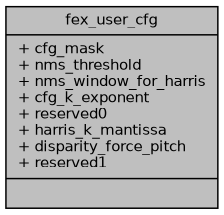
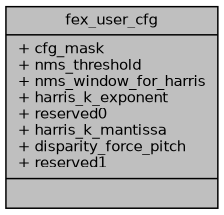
node "fex_user_cfg": text "+ cfg_k_exponent" -> "+ harris_k_exponent"
